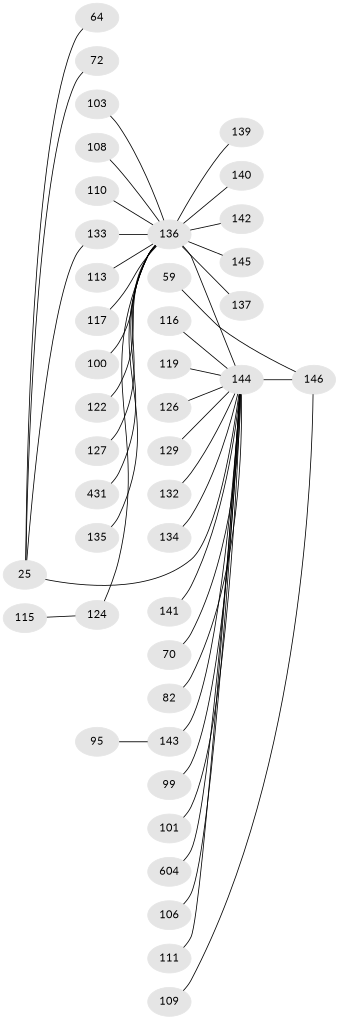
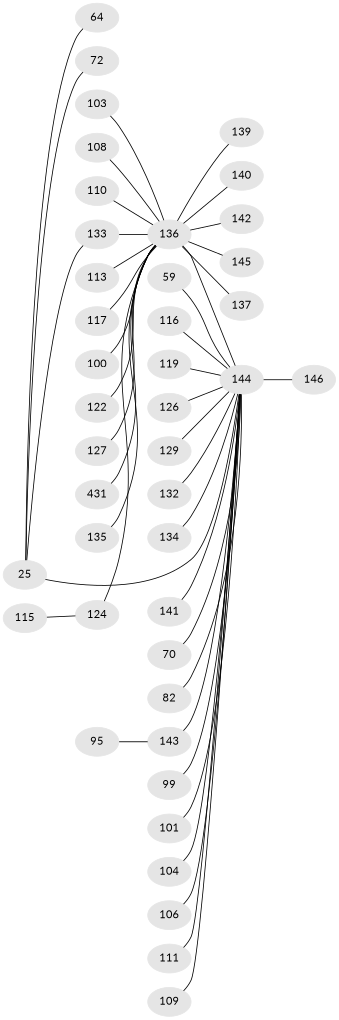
edge "59" -- "146": now "59" -- "144"
edge "146" -- "109": now "144" -- "109"
node "604": label "604" -> "104"
